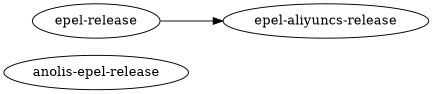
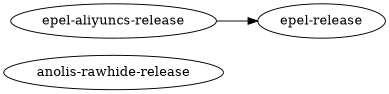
edge "epel-release" -> "epel-aliyuncs-release": reversed
node "anolis-epel-release": label "anolis-epel-release" -> "anolis-rawhide-release"
